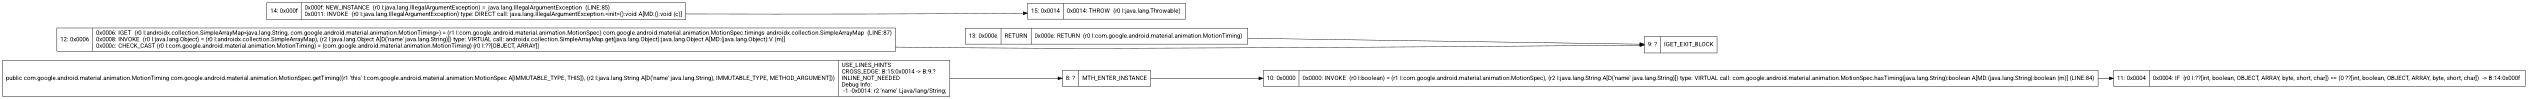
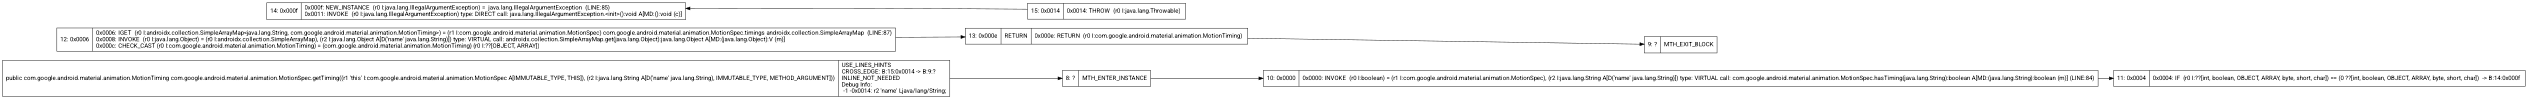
edge "14: 0x000f" -> "15: 0x0014": reversed
node "9: ?": text "IGET_EXIT_BLOCK" -> "MTH_EXIT_BLOCK"
edge "12: 0x0006" -> "9: ?": now "12: 0x0006" -> "13: 0x000e"
